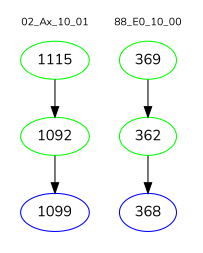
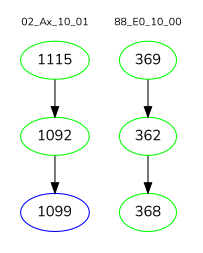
node "368": color blue -> green
